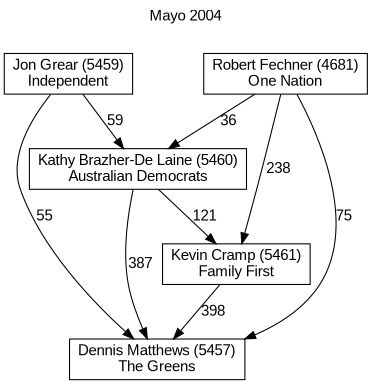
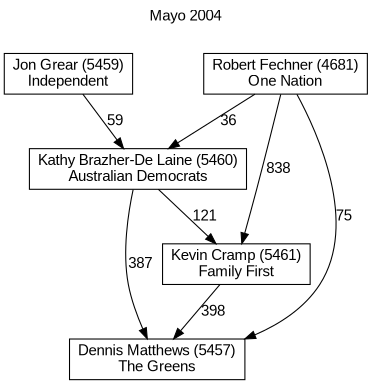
edge "Robert Fechner (4681) One Nation" -> "Kevin Cramp (5461) Family First": label "238" -> "838"
edge "Jon Grear (5459) Independent" -> "Dennis Matthews (5457) The Greens": removed, label "55"
